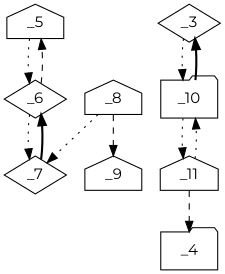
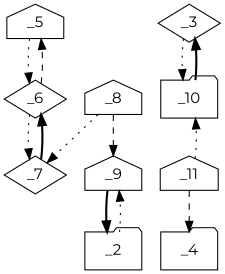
edge "_10" -> "_11": removed
node "_2": added
